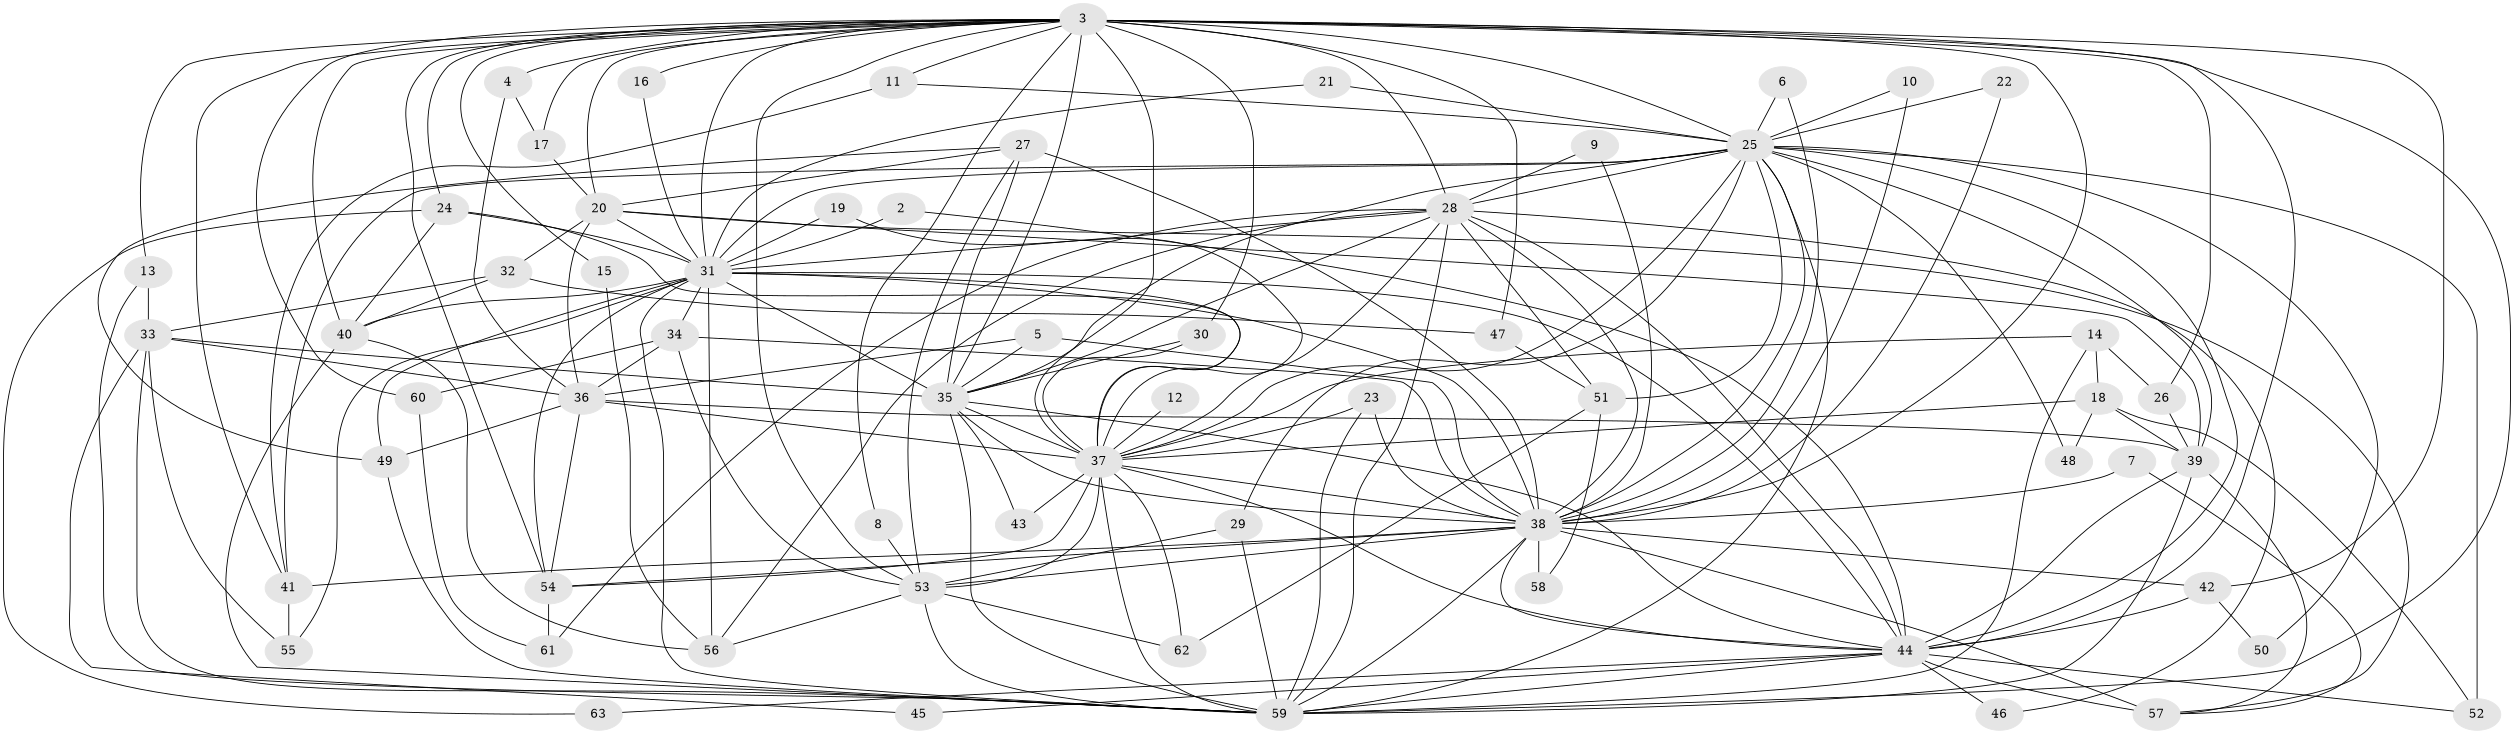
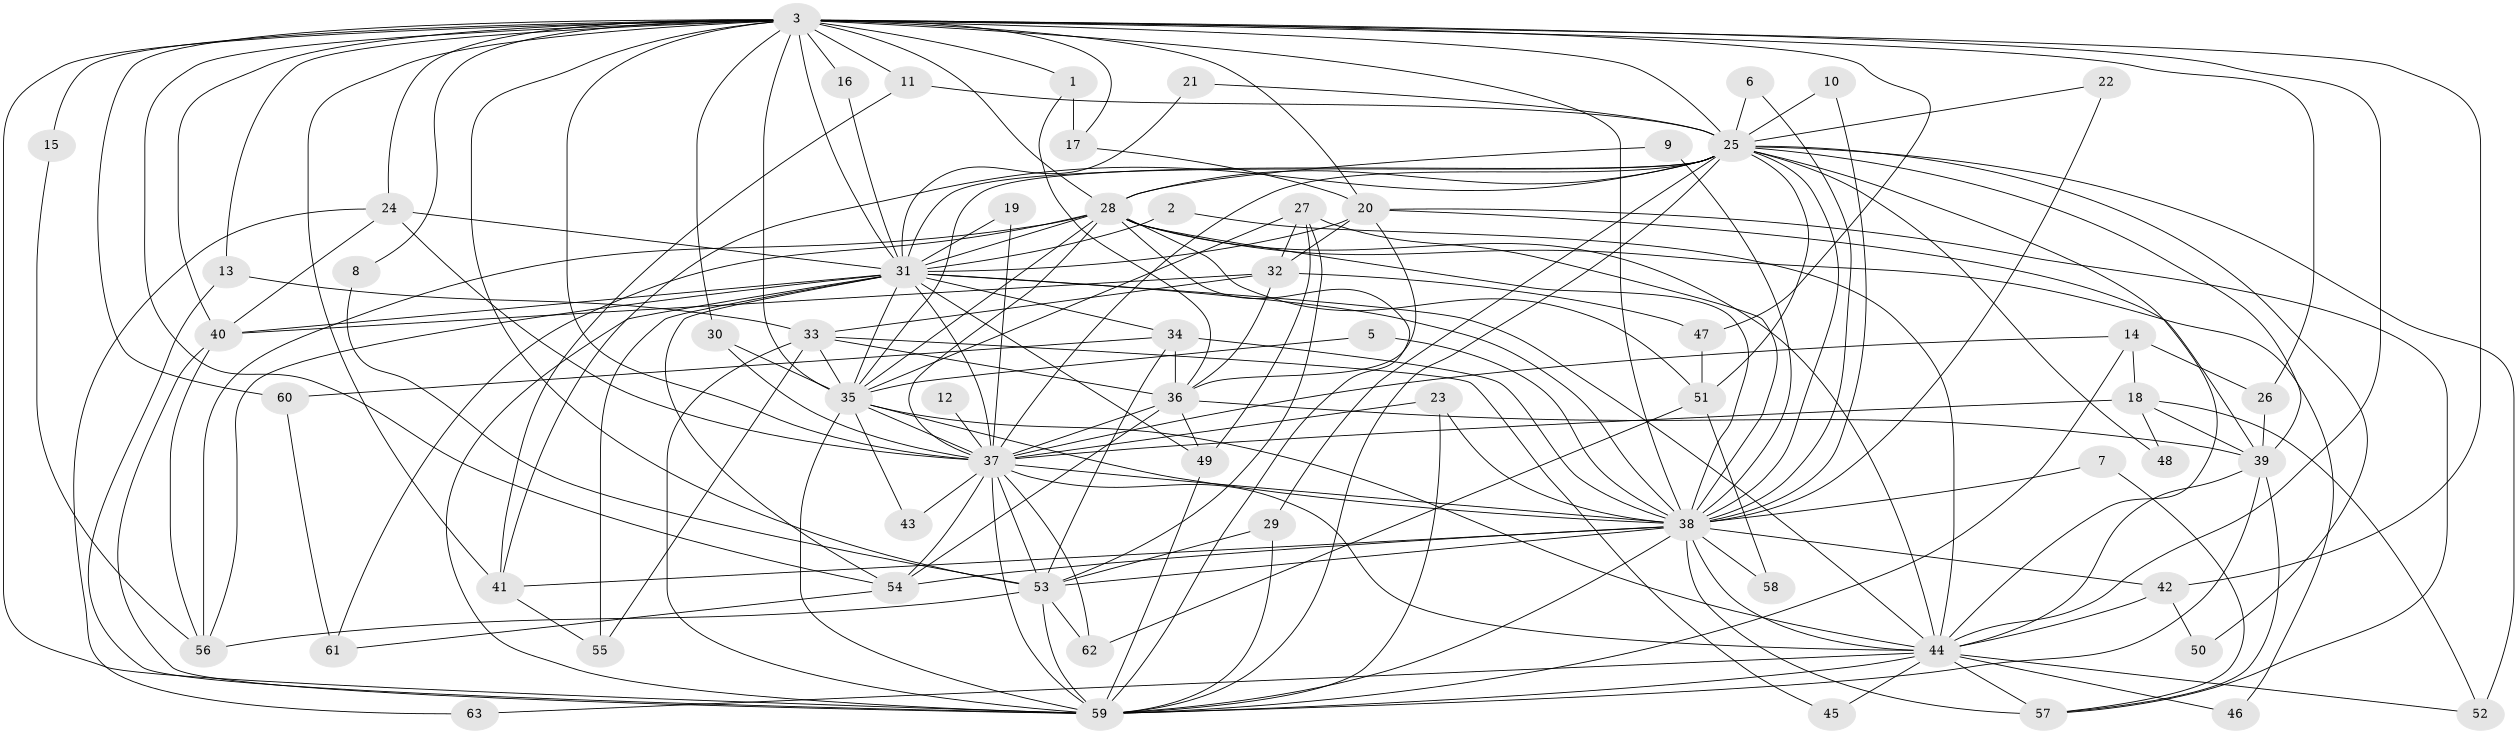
node "4": label "4" -> "1"
edge "27" -- "20": now "27" -- "32"
edge "5" -- "36": now "32" -- "36"
